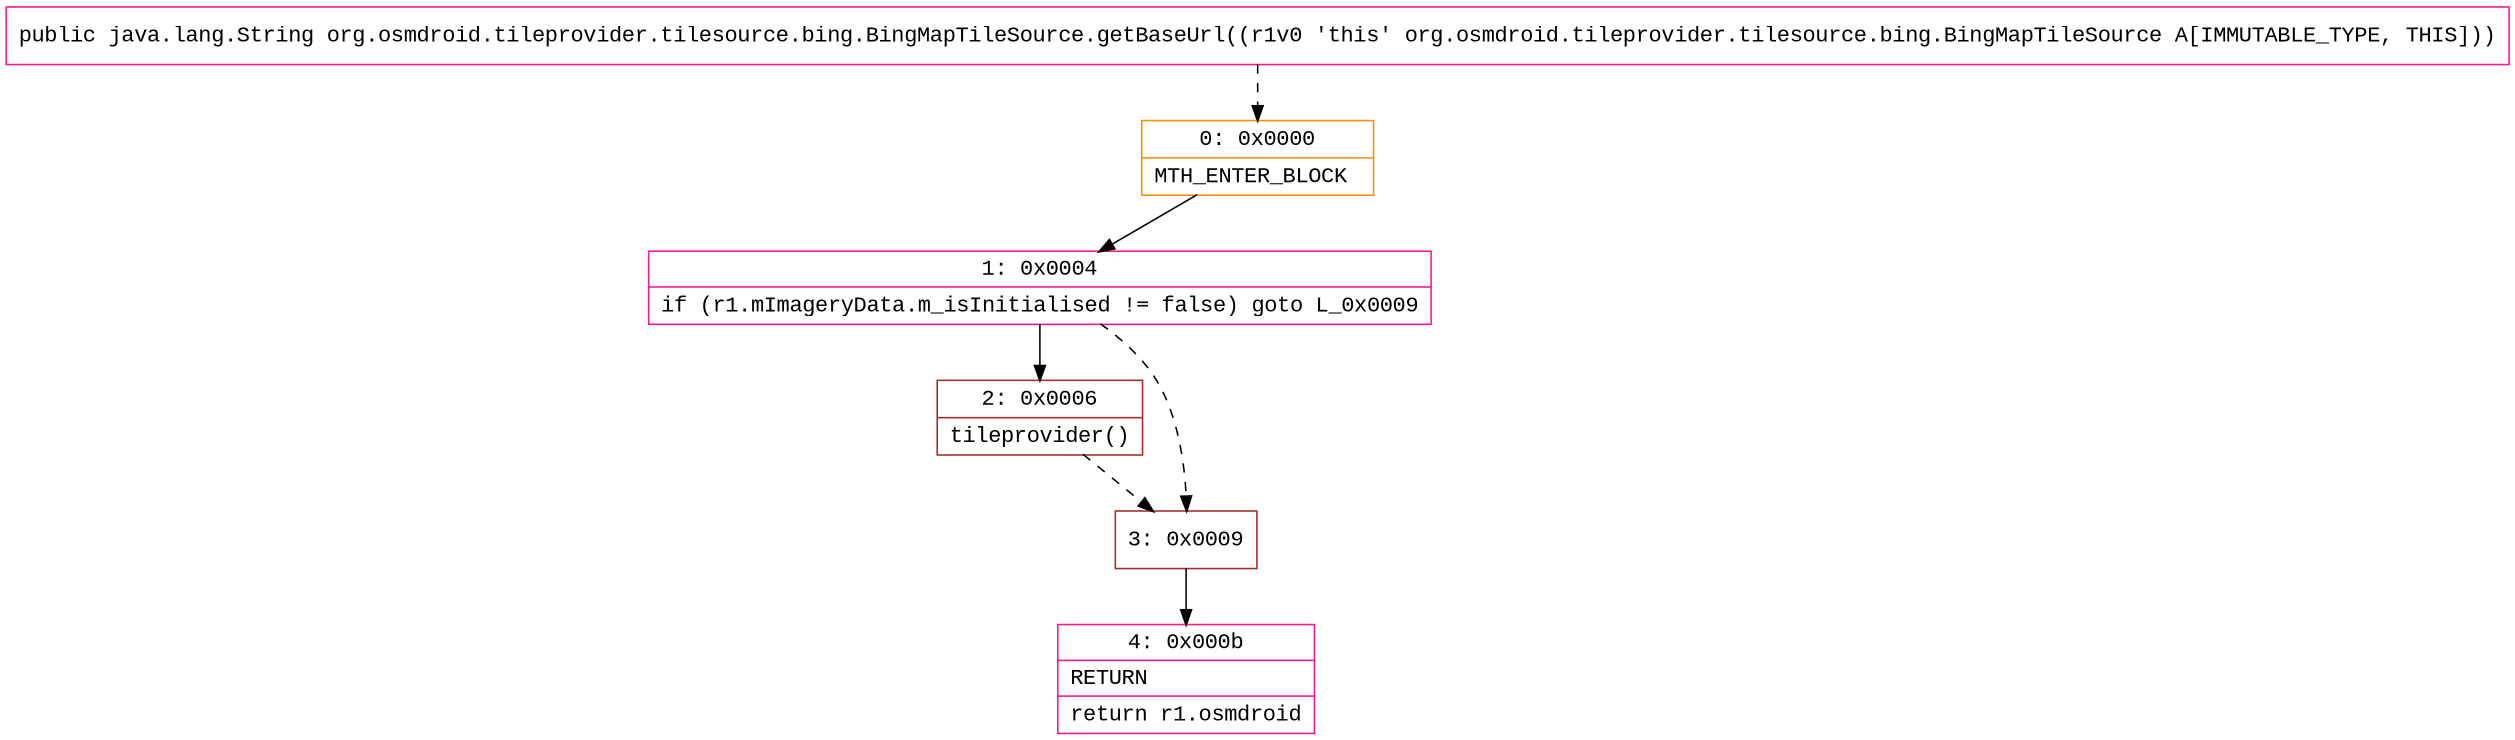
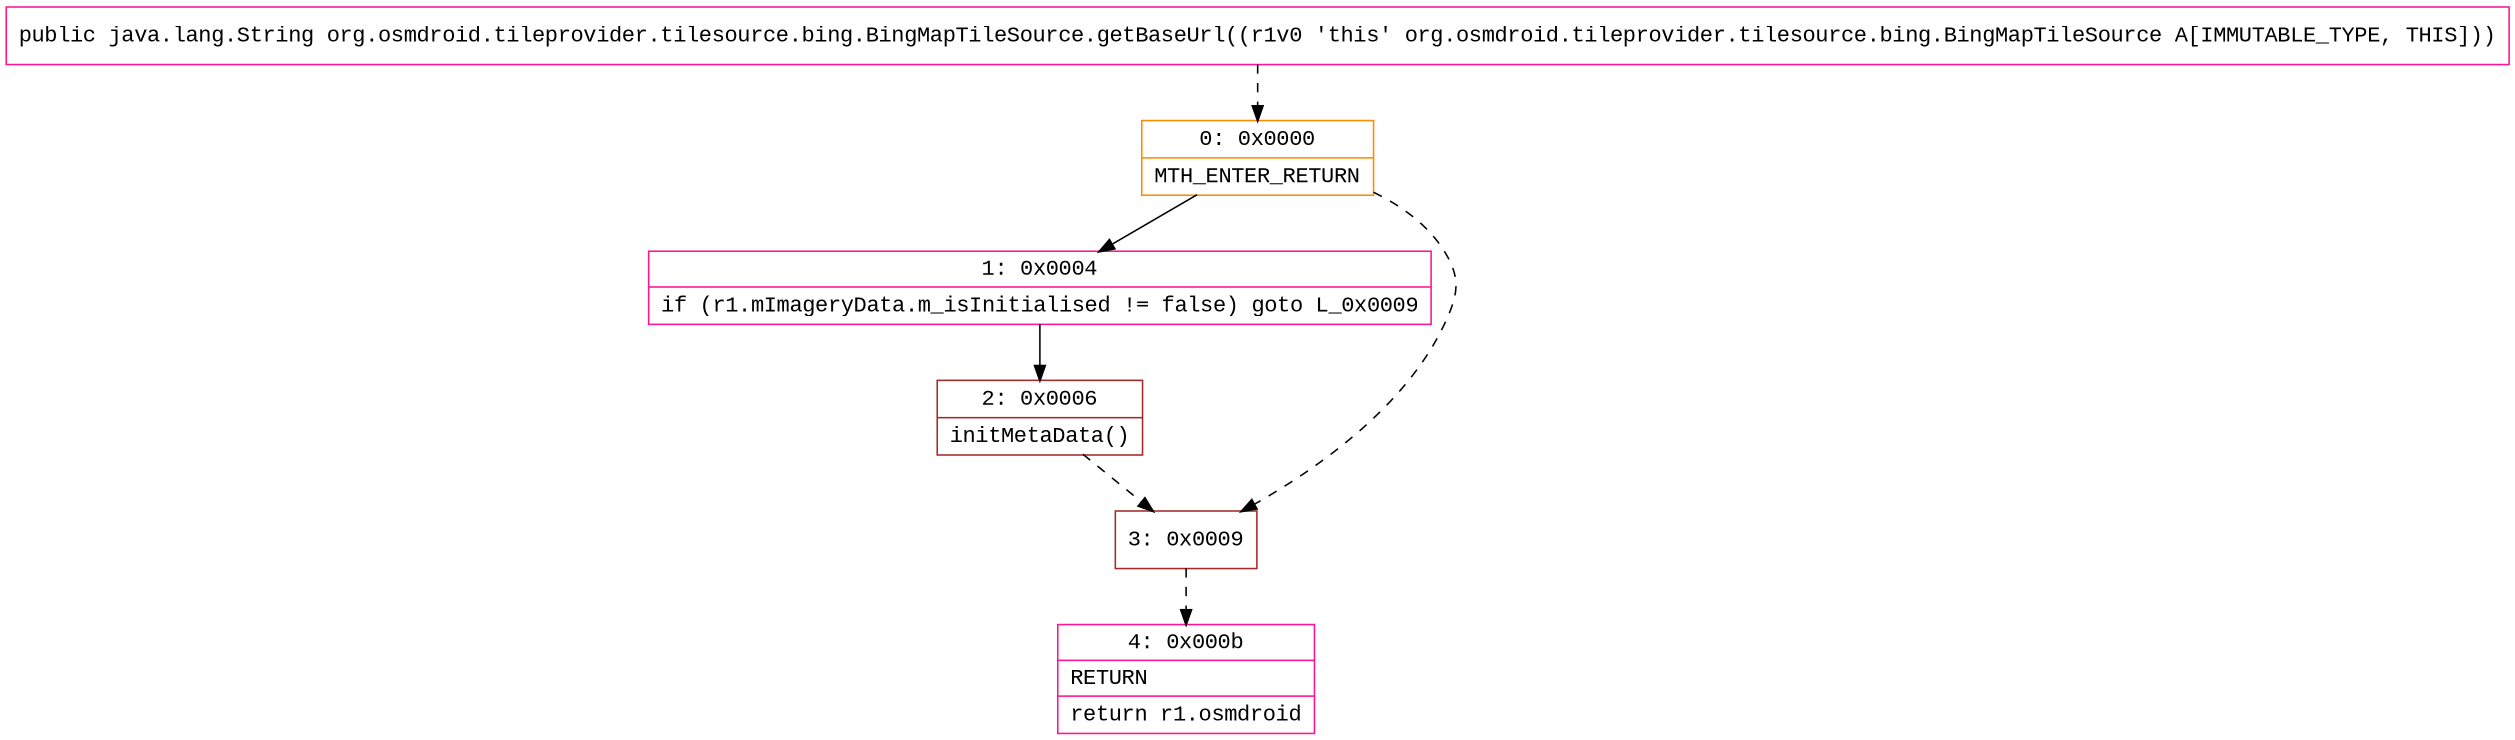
node "0: 0x0000": text "MTH_ENTER_BLOCK" -> "MTH_ENTER_RETURN"
edge "1: 0x0004" -> "3: 0x0009": now "0: 0x0000" -> "3: 0x0009"
node "2: 0x0006": text "tileprovider()" -> "initMetaData()"
edge "3: 0x0009" -> "4: 0x000b": style solid -> dashed
